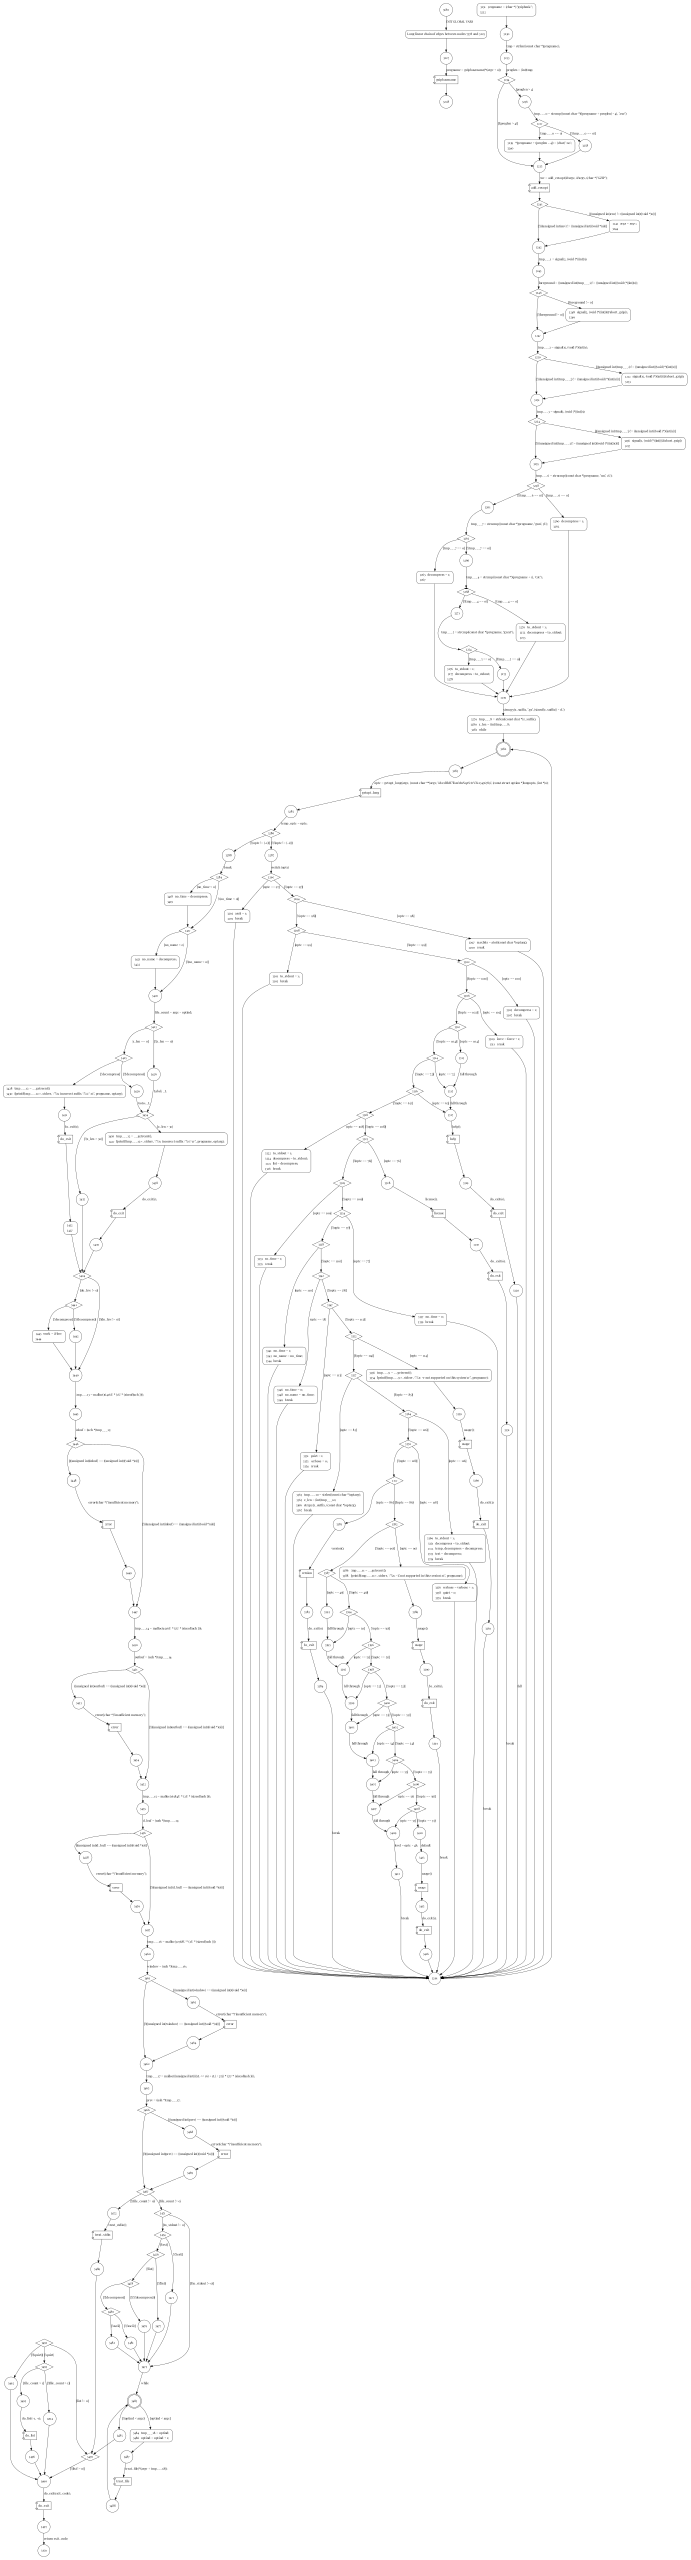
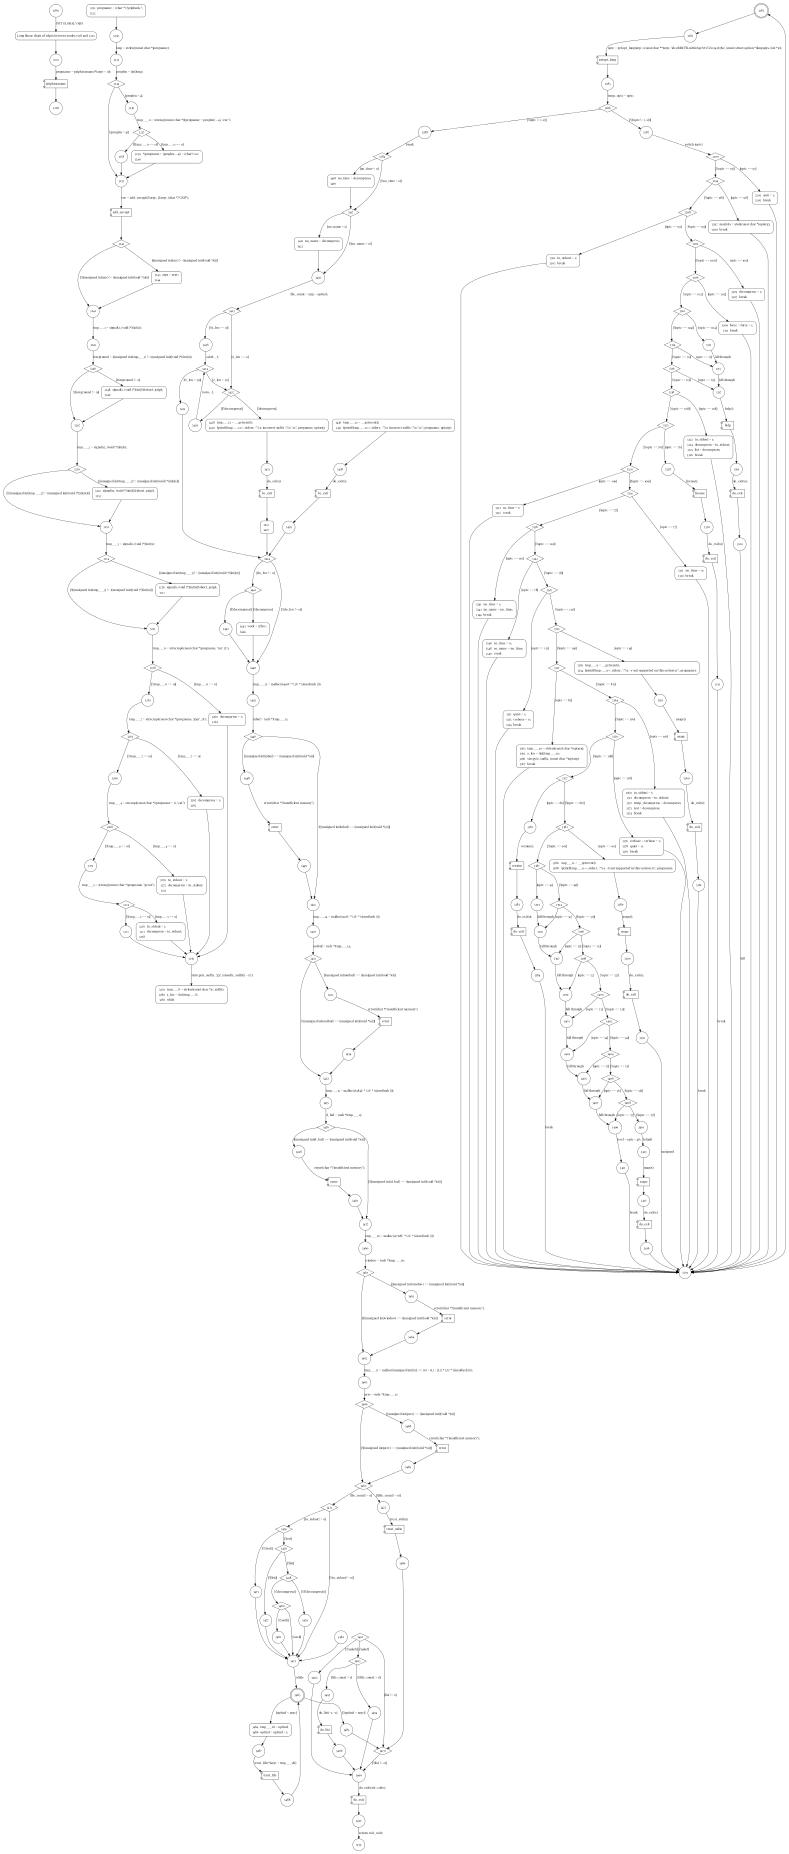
edge "3279" -> "3282": removed
edge "3434" -> "3436": now "3434" -> "3425"
edge "3391" -> "3291": label "break" -> "unsigned"
edge "3480" -> "3482": now "3480" -> "3473"
